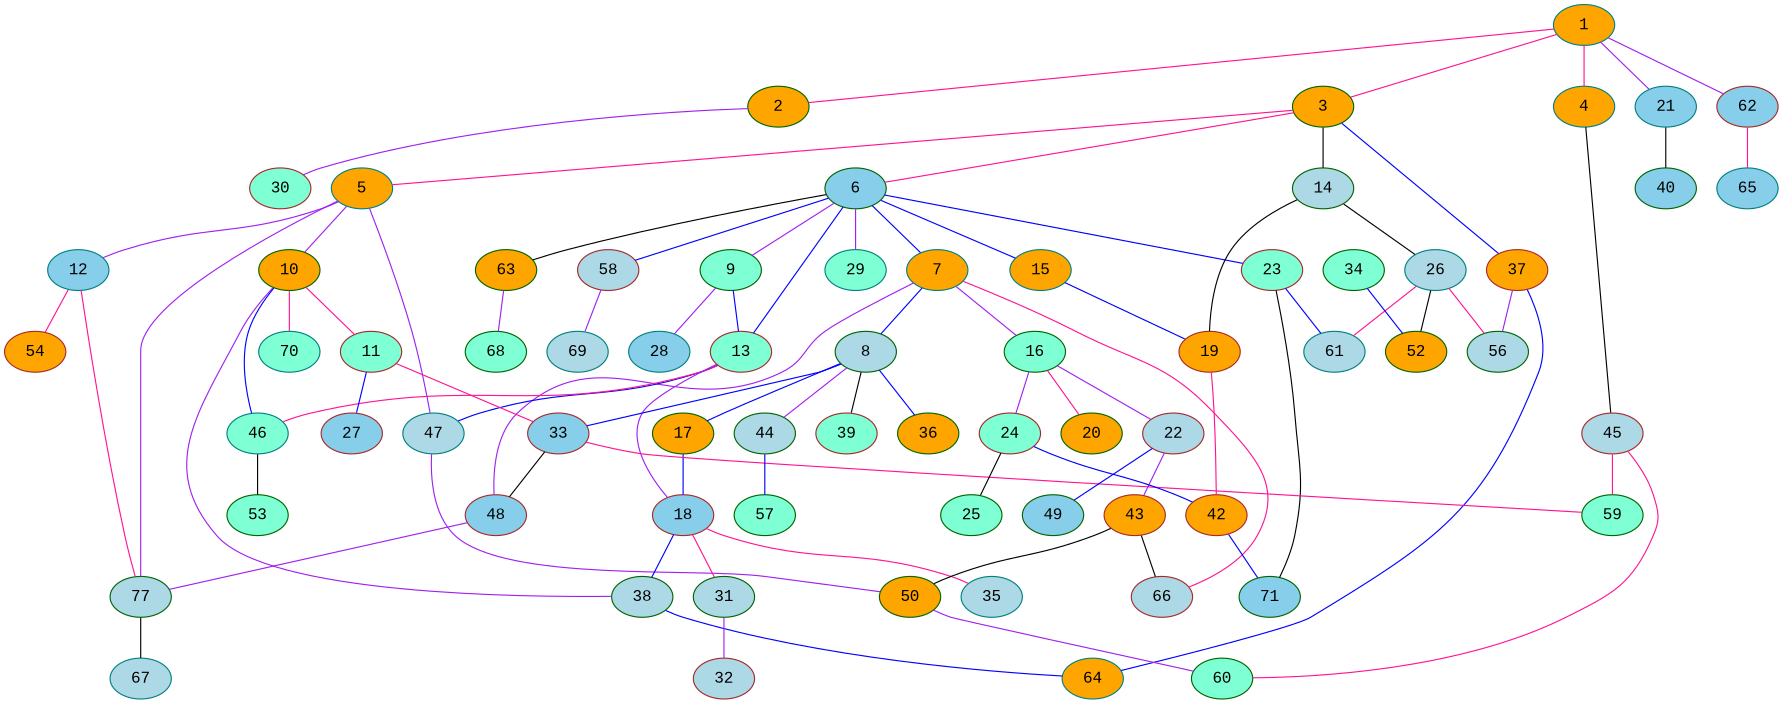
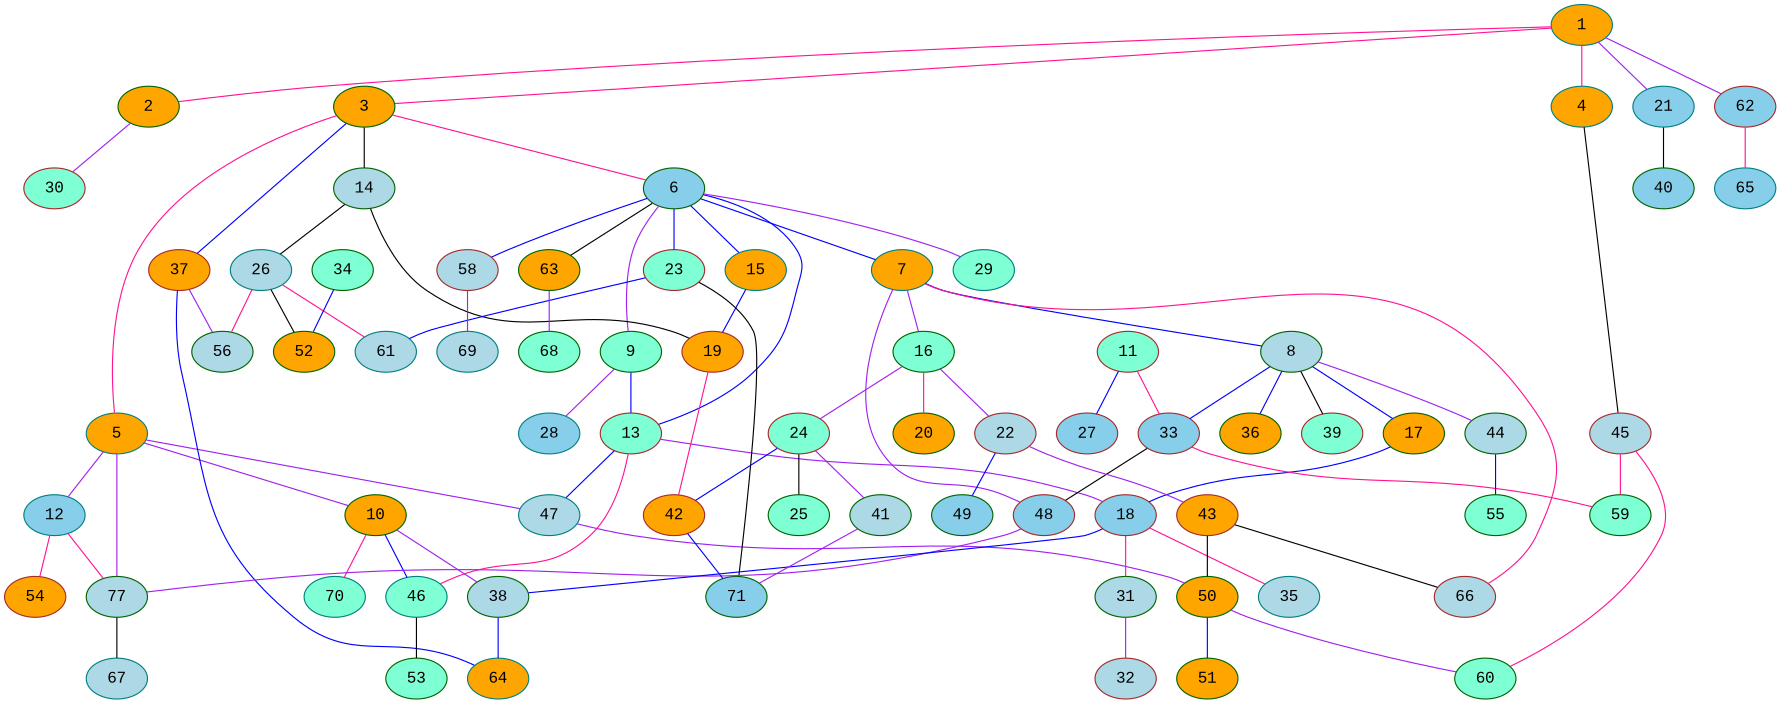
edge "10" -- "11": removed
node "57": label "57" -> "55"
node "41": added
node "51": added
